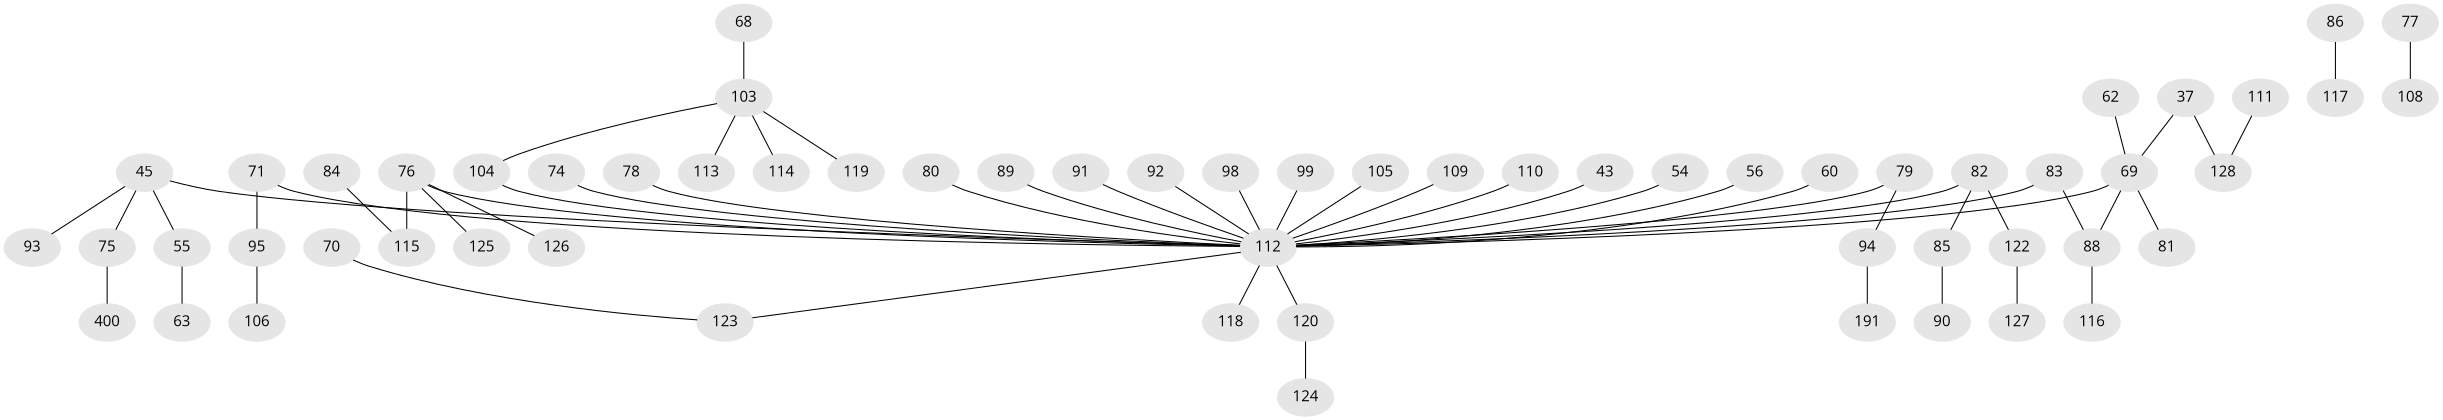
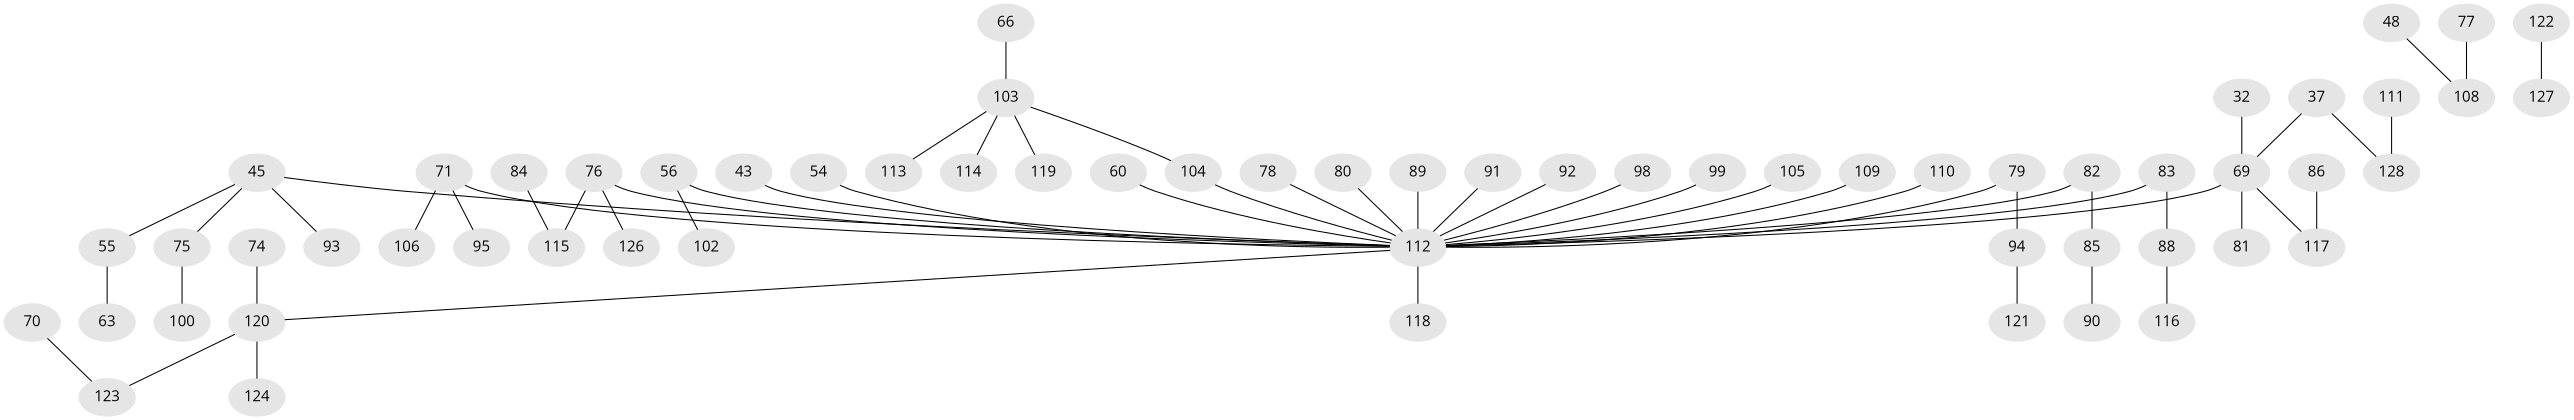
node "68": label "68" -> "66"
node "48": added
node "62": label "62" -> "32"
edge "69" -- "88": now "69" -- "117"
edge "82" -- "122": removed
edge "74" -- "112": now "74" -- "120"
node "125": removed
node "102": added
edge "95" -- "106": now "71" -- "106"
edge "112" -- "123": now "120" -- "123"
node "400": label "400" -> "100"
node "191": label "191" -> "121"
